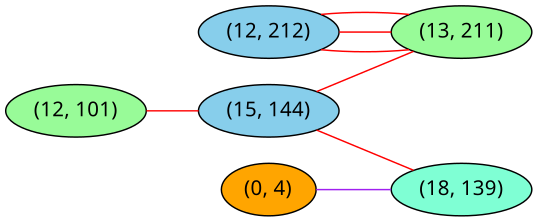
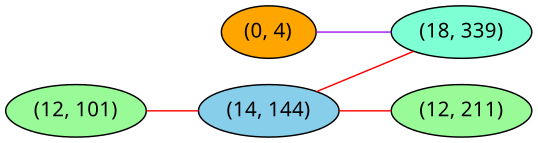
node "(12, 212)": removed
node "(13, 211)": label "(13, 211)" -> "(12, 211)"
node "(15, 144)": label "(15, 144)" -> "(14, 144)"
node "(18, 139)": label "(18, 139)" -> "(18, 339)"
